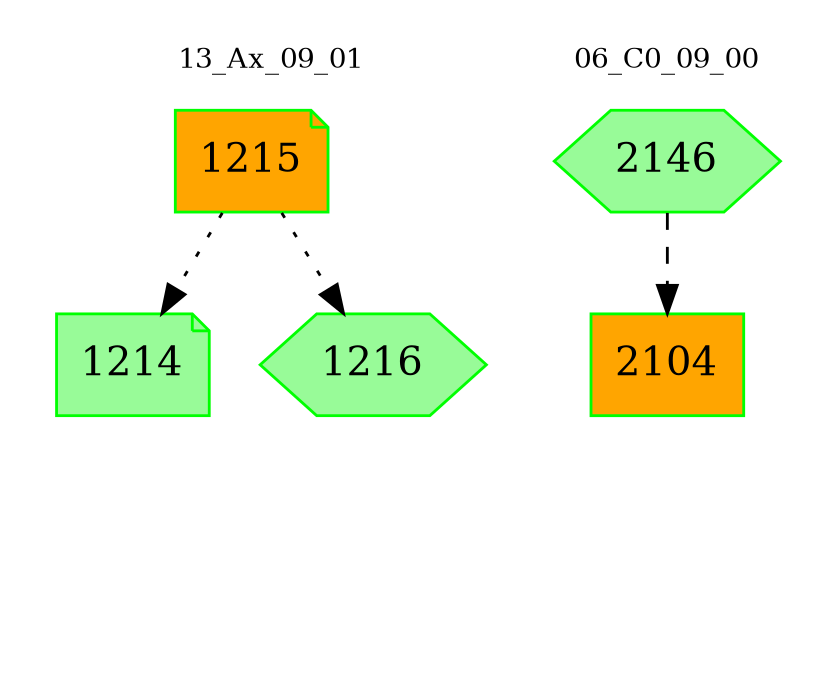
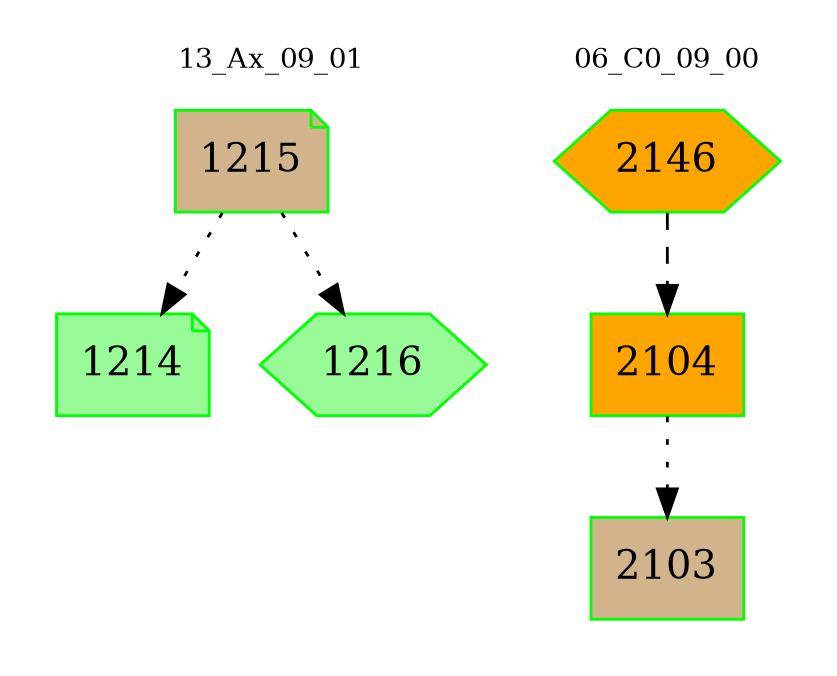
node "1215": fillcolor orange -> tan
node "2146": fillcolor palegreen -> orange
node "2103": added
